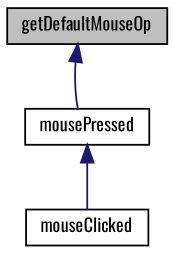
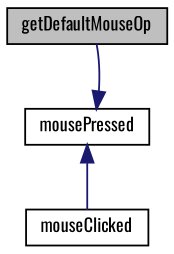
edge "mousePressed" -> "getDefaultMouseOp": reversed
